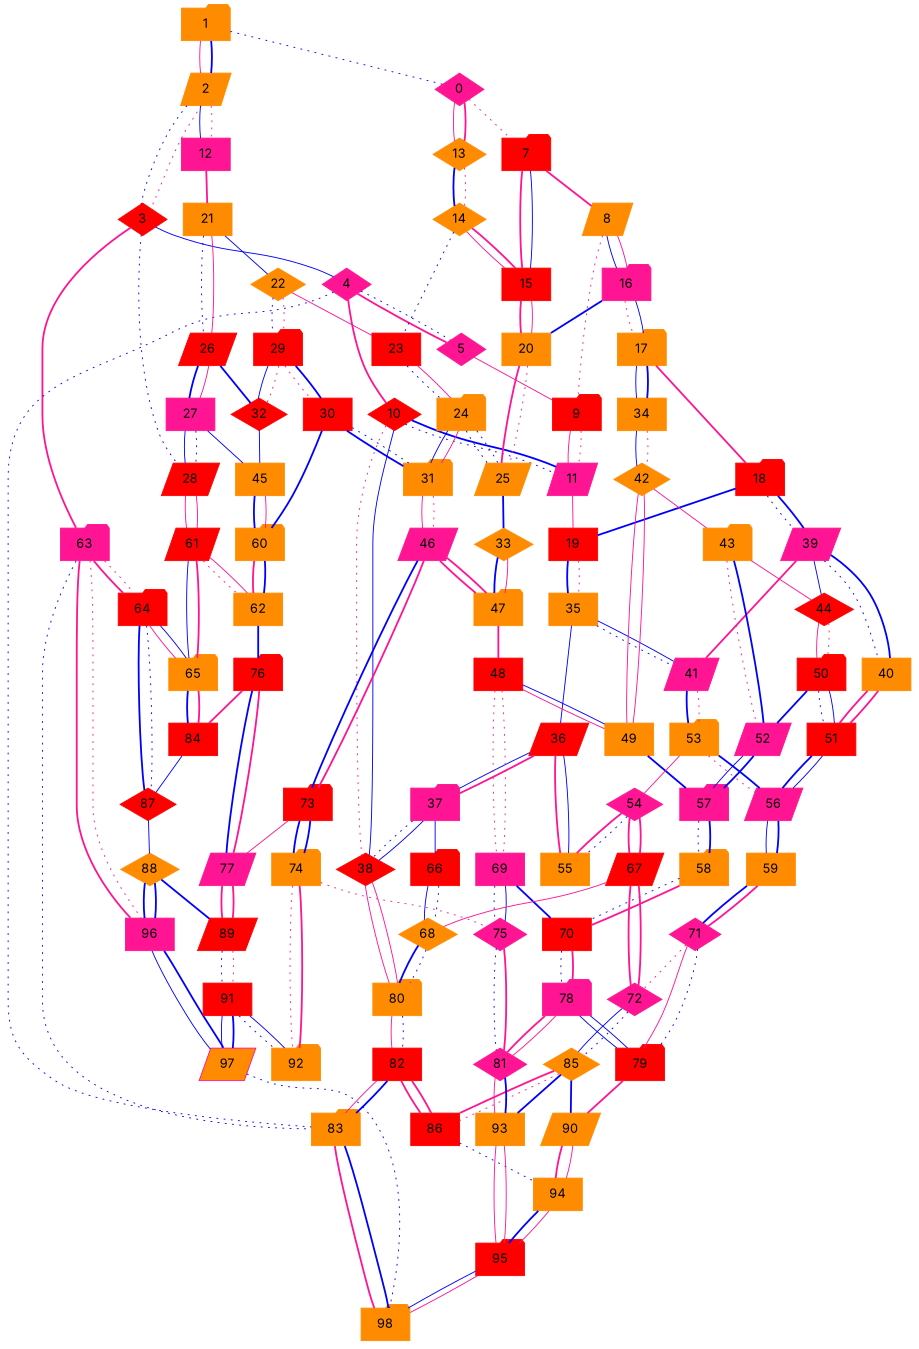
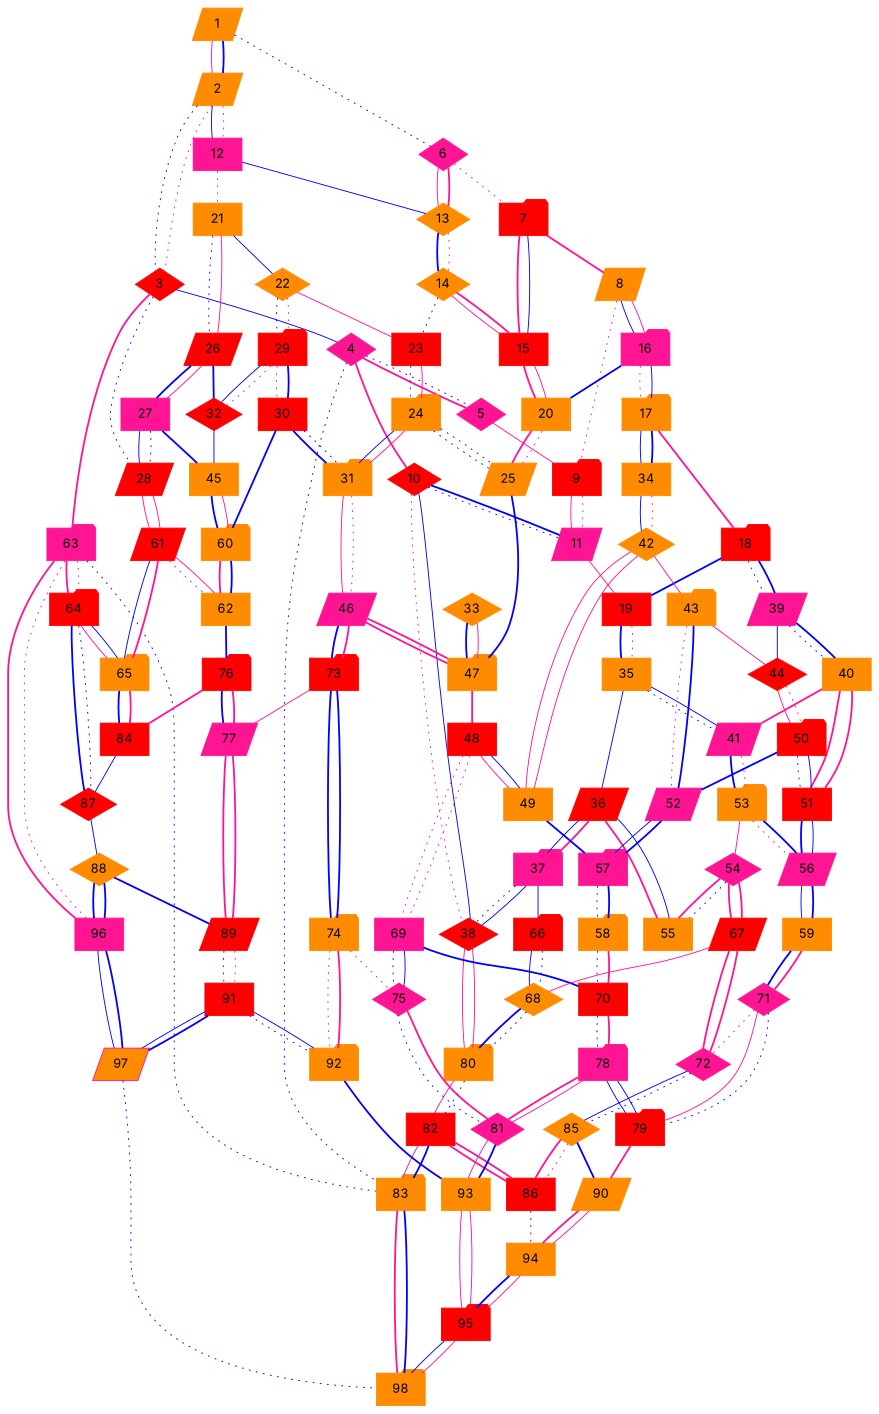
node "1": shape folder -> parallelogram
node "0": label "0" -> "6"
edge "12" -- "21": style bold -> dotted
edge "12" -- "13": added
edge "27" -- "45": style solid -> bold
edge "25" -- "33": now "25" -- "47"
edge "39" -- "41": now "40" -- "41"
edge "85" -- "93": now "92" -- "93"
